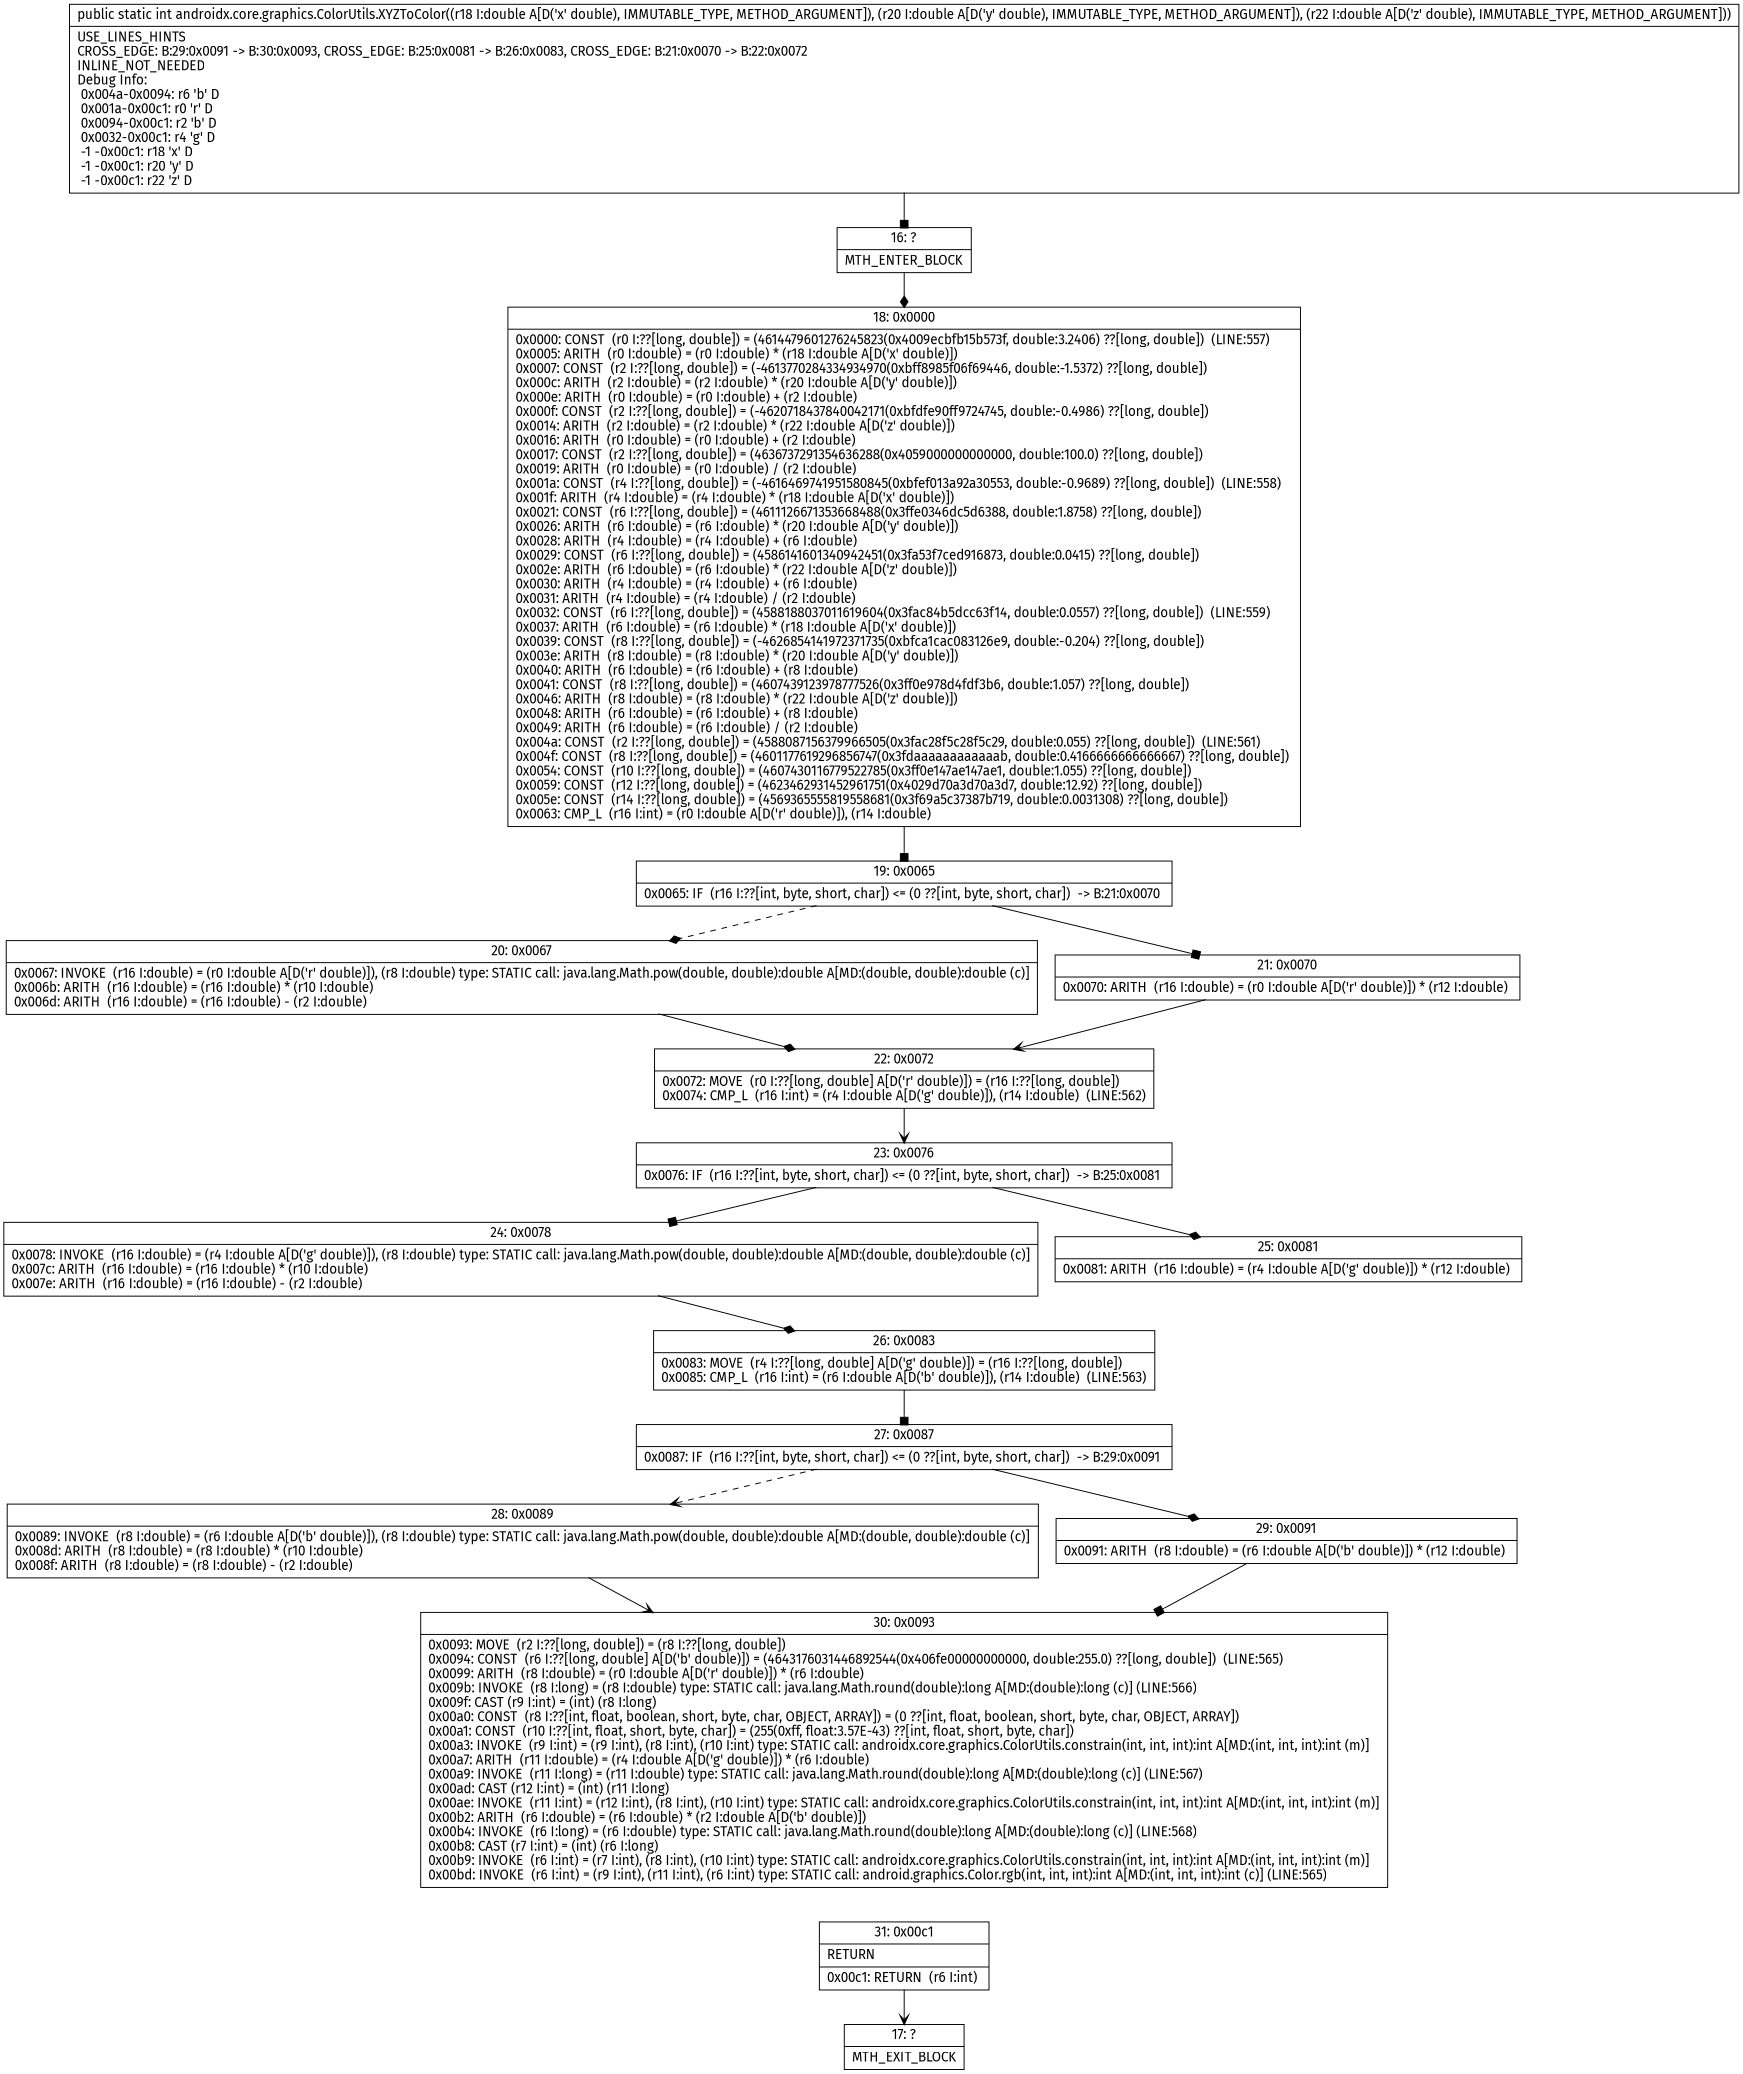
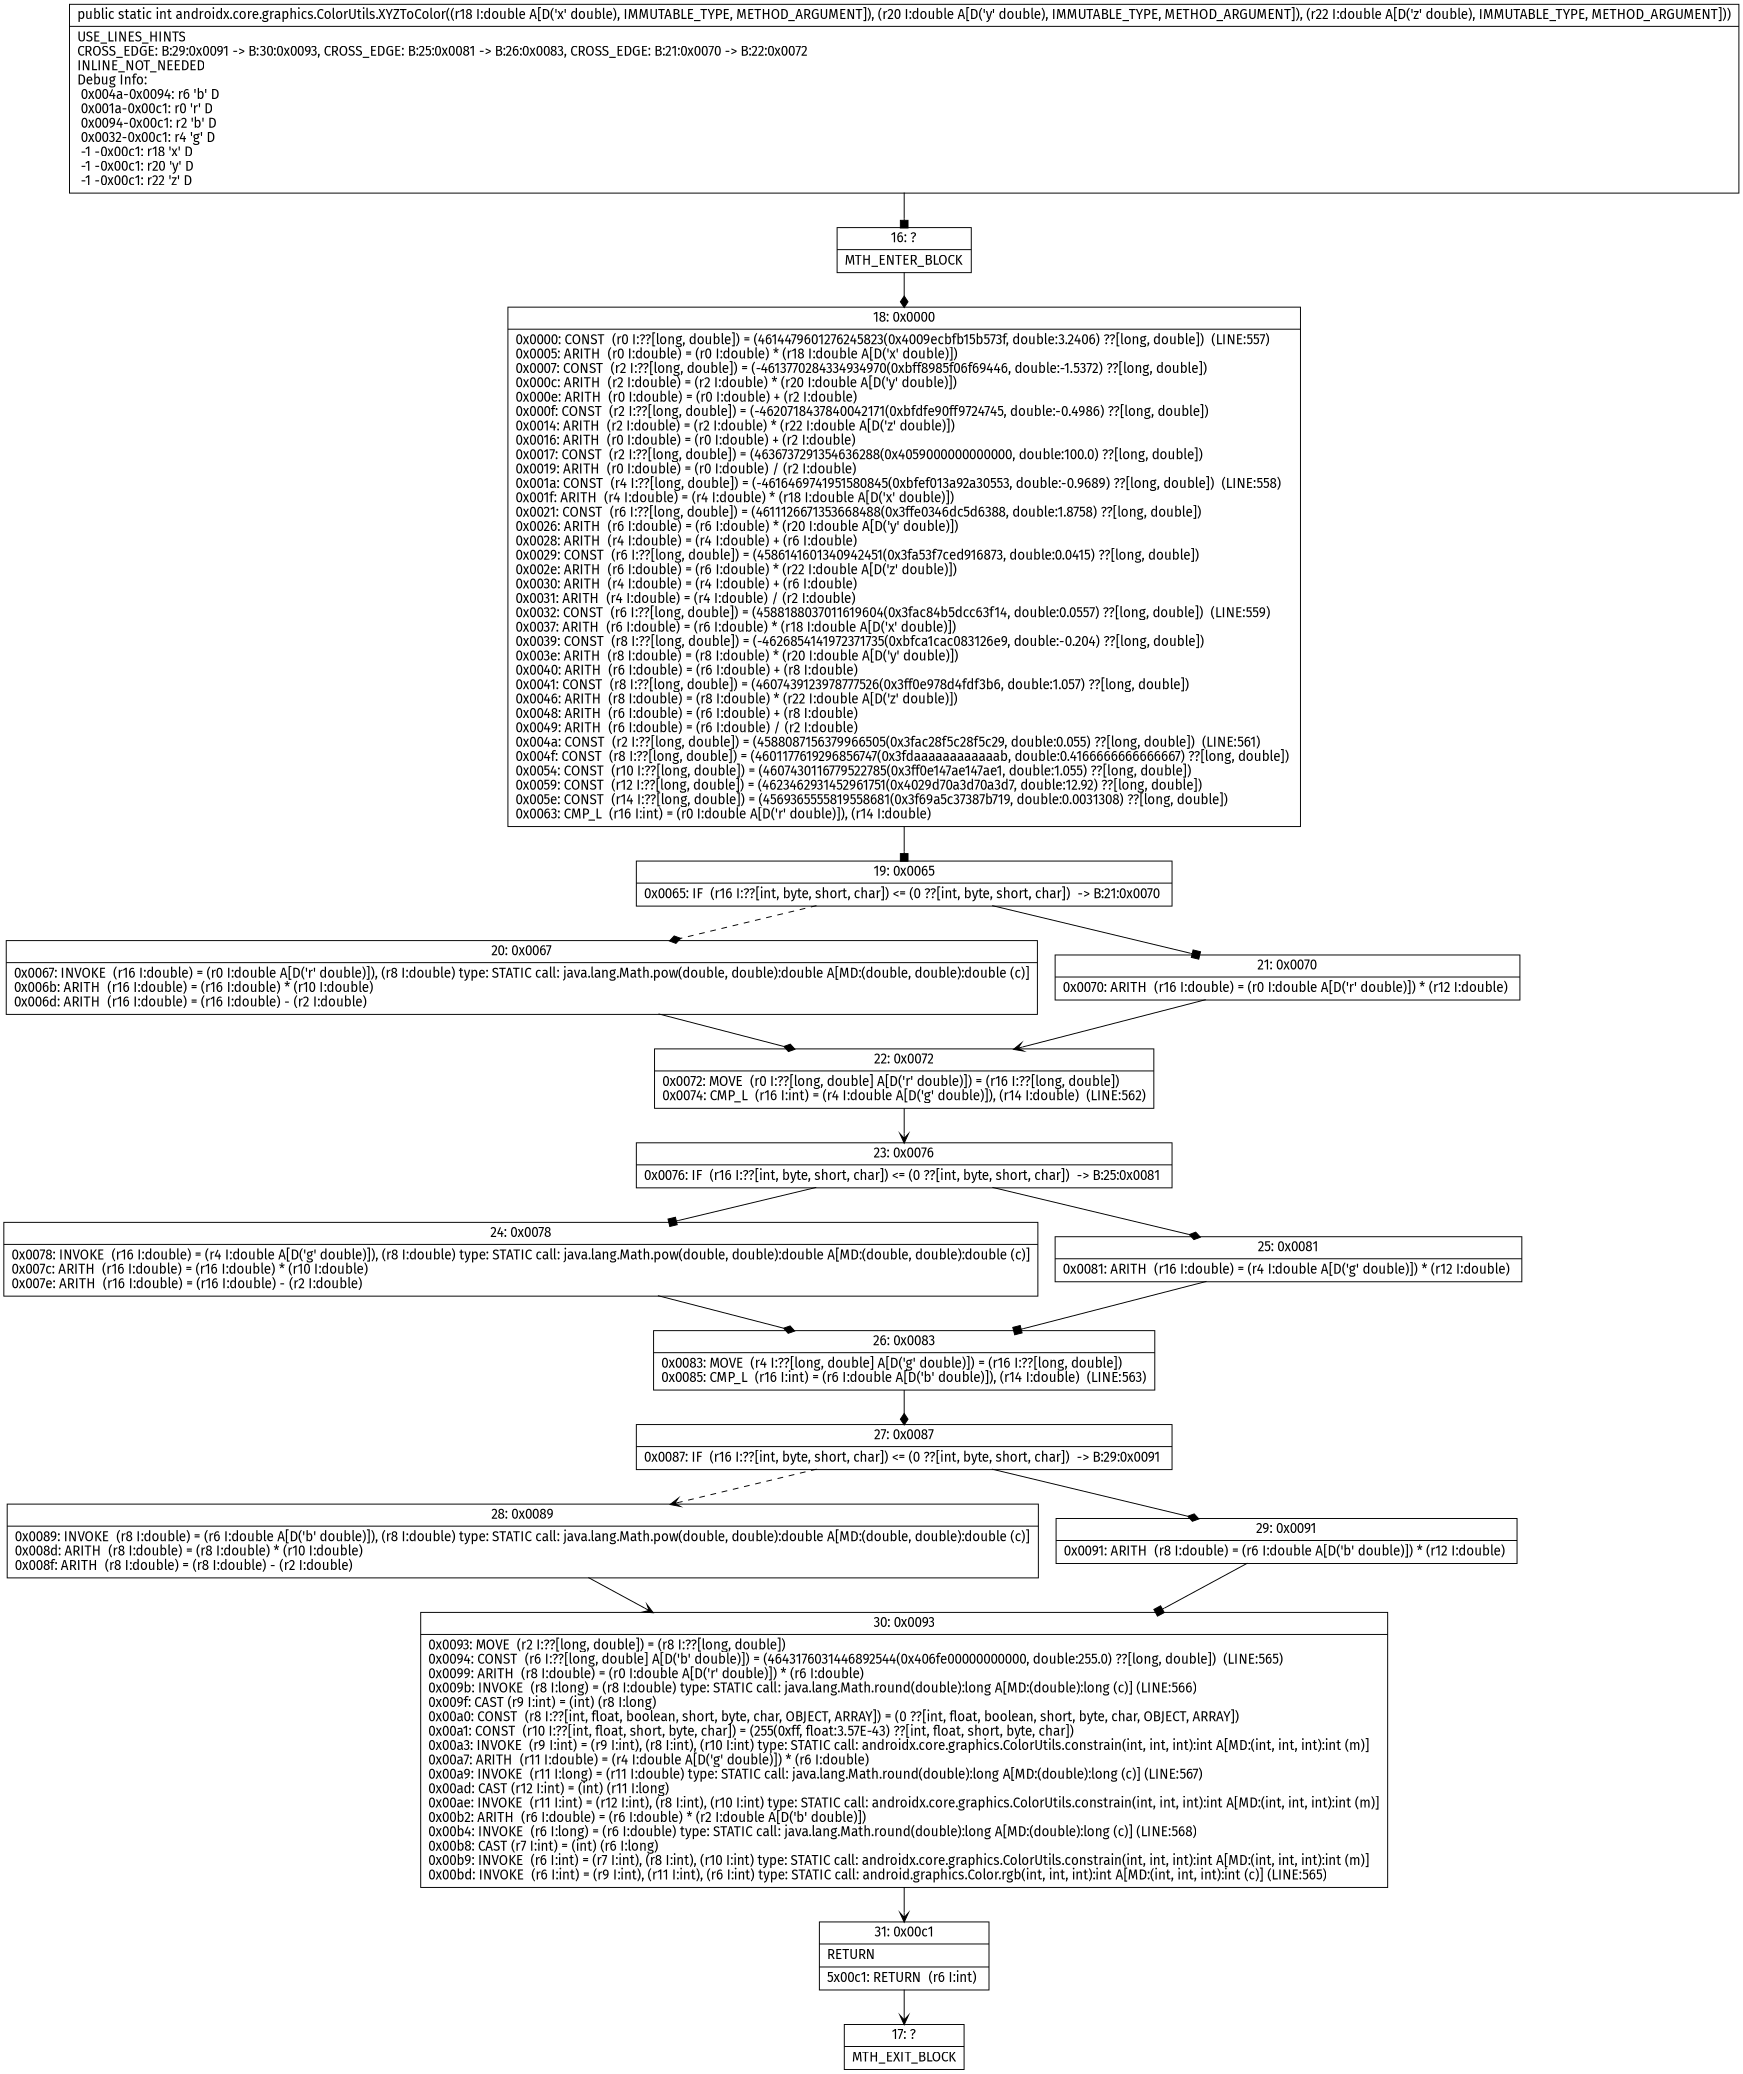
edge "25: 0x0081" -> "26: 0x0083": added
edge "26: 0x0083" -> "27: 0x0087": arrowhead box -> diamond
edge "30: 0x0093" -> "31: 0x00c1": added
node "31: 0x00c1": text "0x00c1: RETURN  (r6 I:int)" -> "5x00c1: RETURN  (r6 I:int)"
